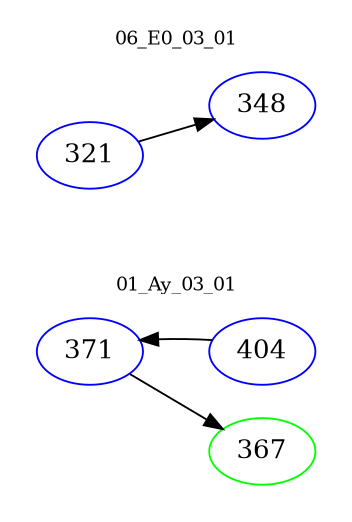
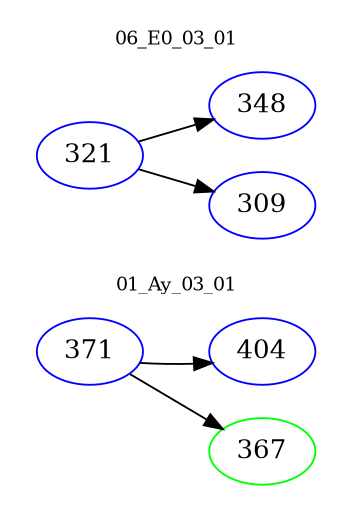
node "309": added
edge "404" -> "371": reversed
